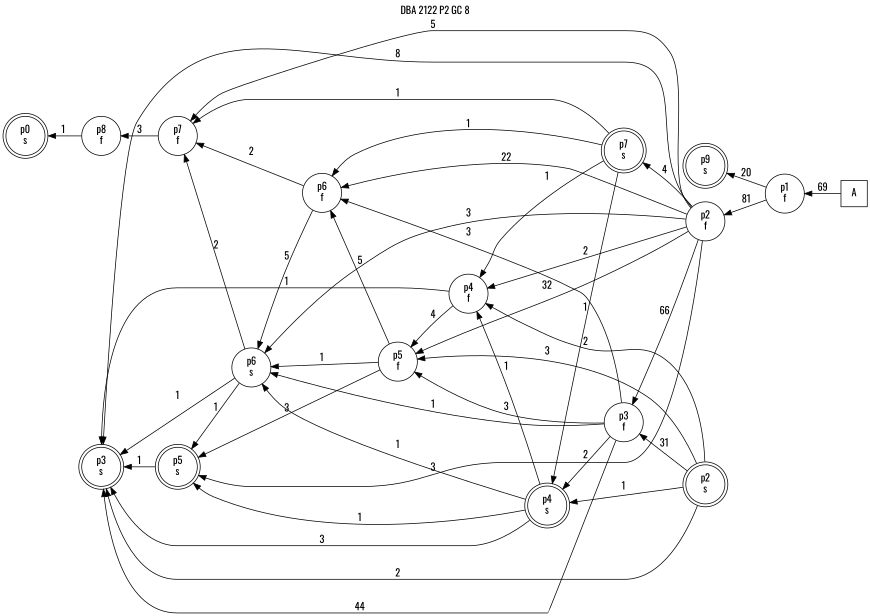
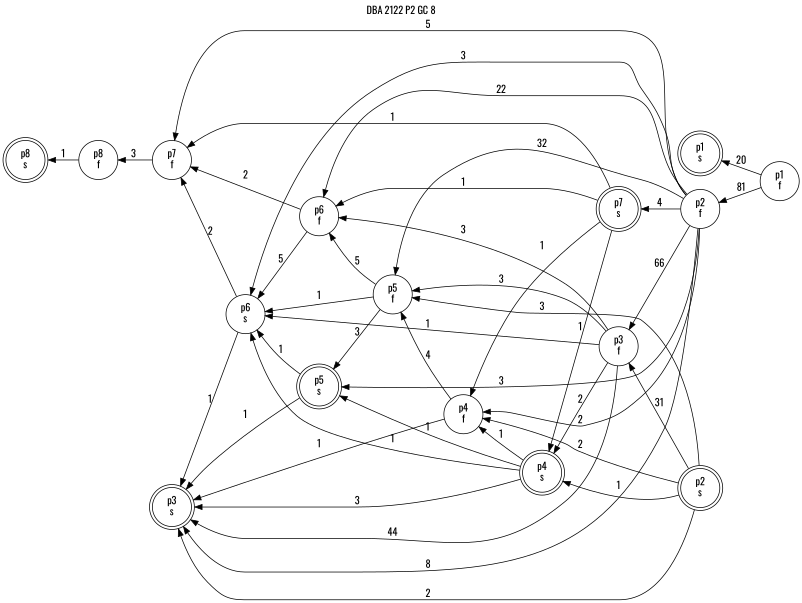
node "p0 s": label "p0 s" -> "p8 s"
node "p9 s": label "p9 s" -> "p1 s"
node "A": removed
edge "p6 s" -> "p5 s": reversed
